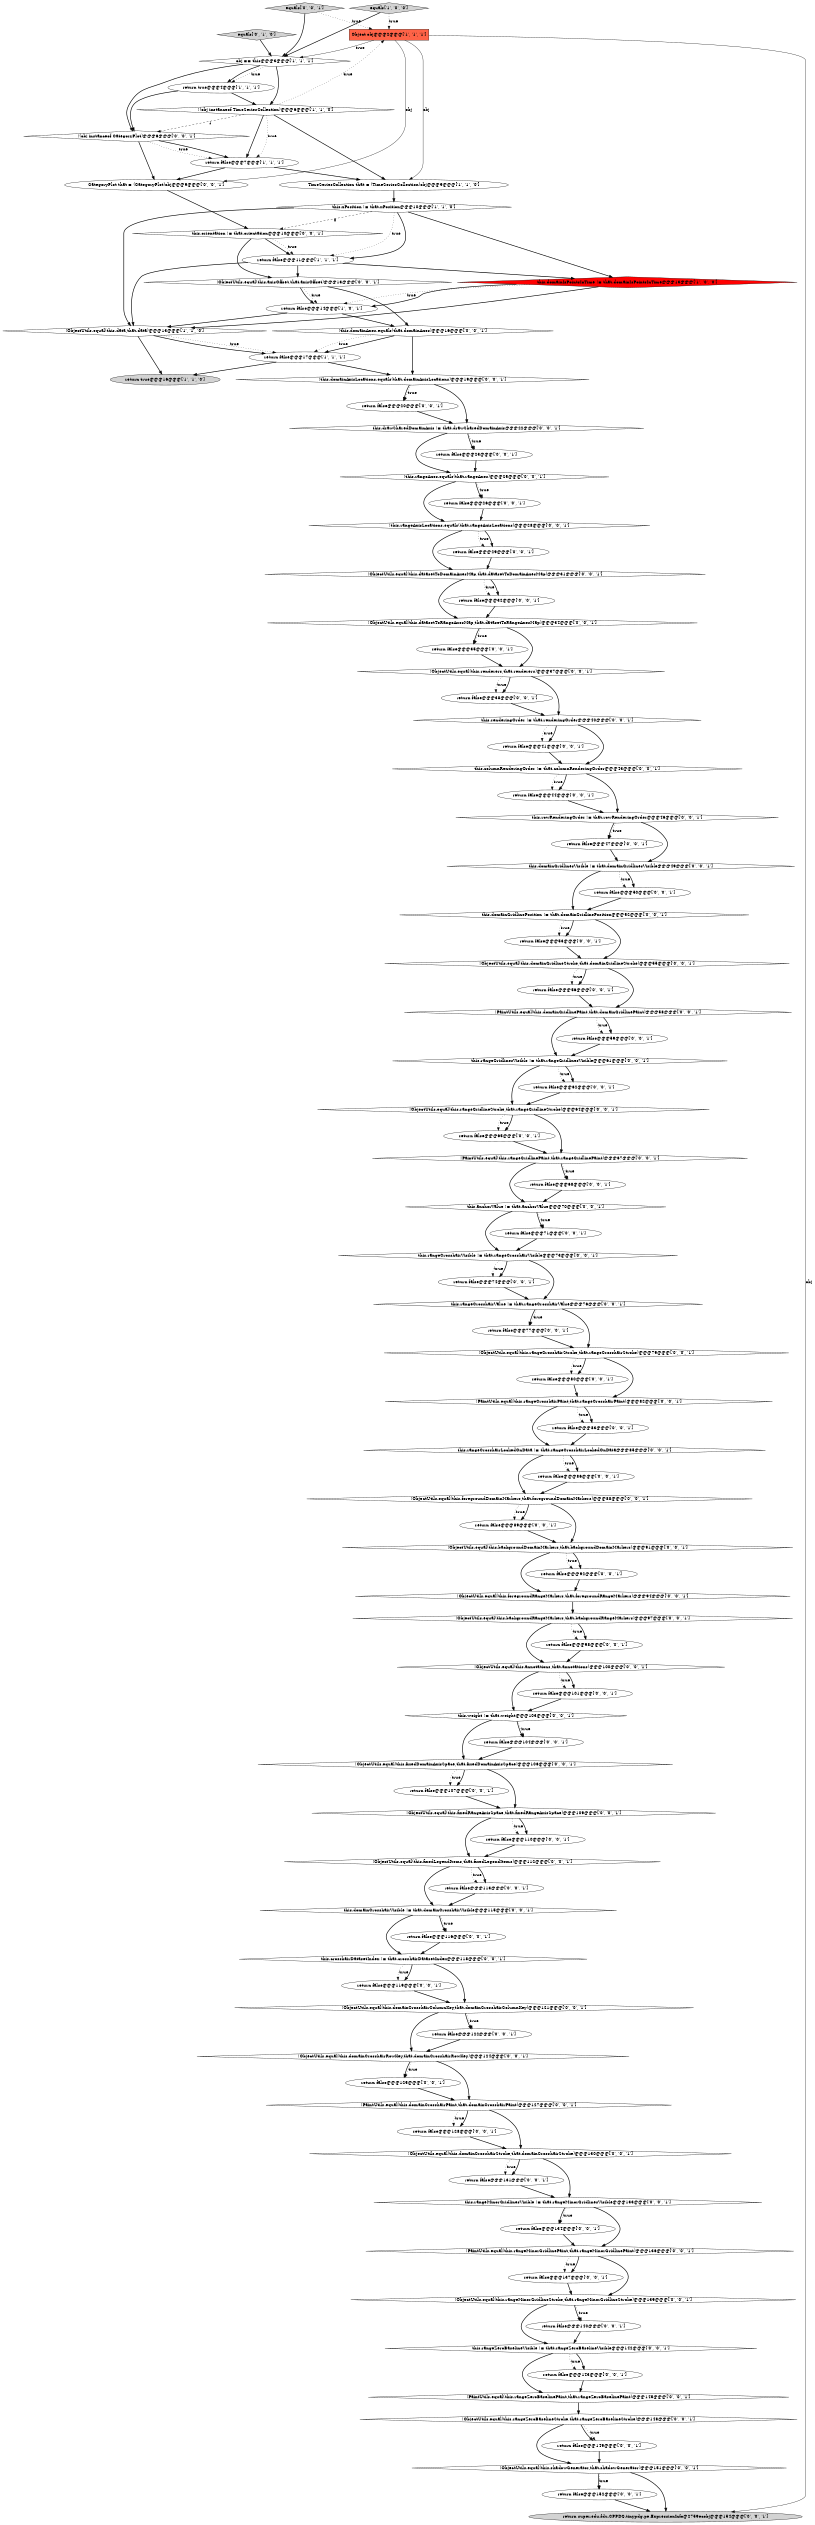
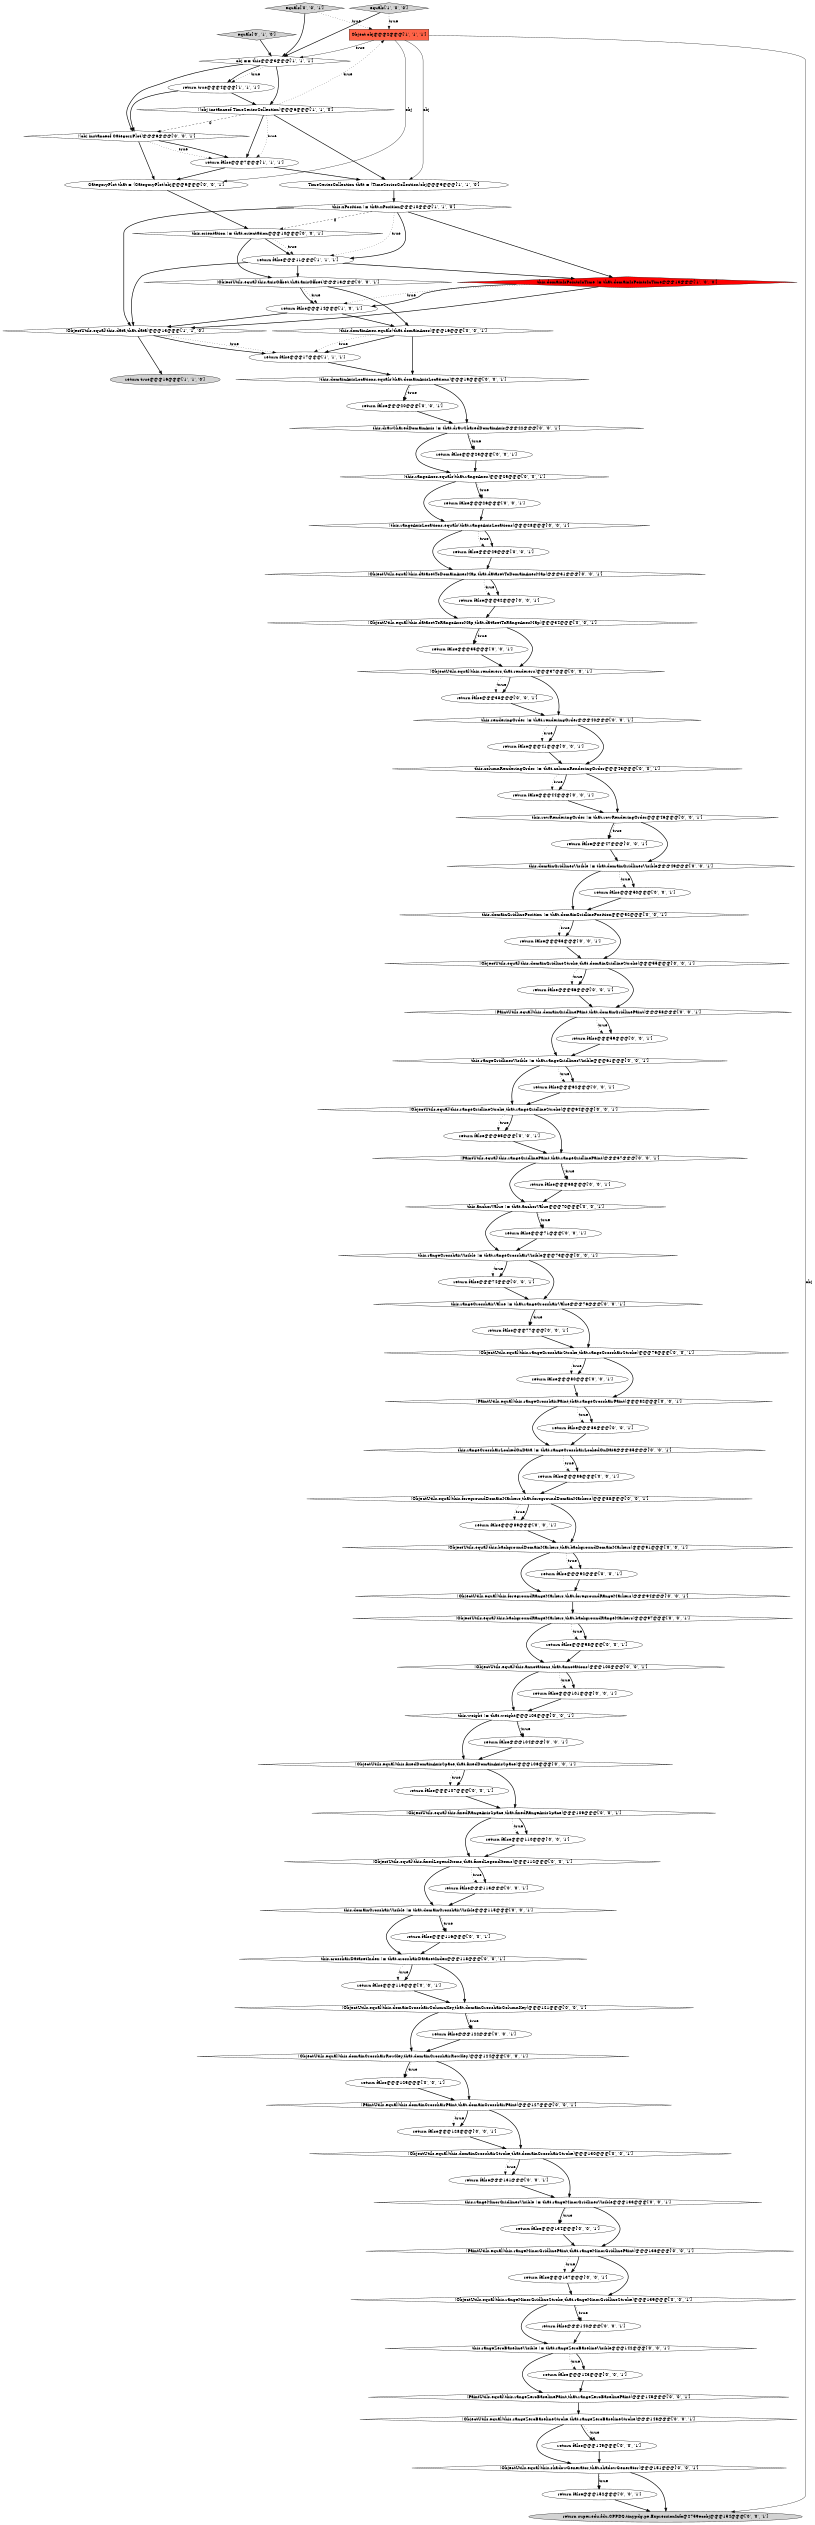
edge "!(obj instanceof TimeSeriesCollection)@@@6@@@['1', '1', '0']" -> "!(obj instanceof CategoryPlot)@@@6@@@['0', '0', '1']": label "1" -> "0"
edge "return false@@@17@@@['1', '1', '1']" -> "return true@@@16@@@['1', '1', '0']": removed
